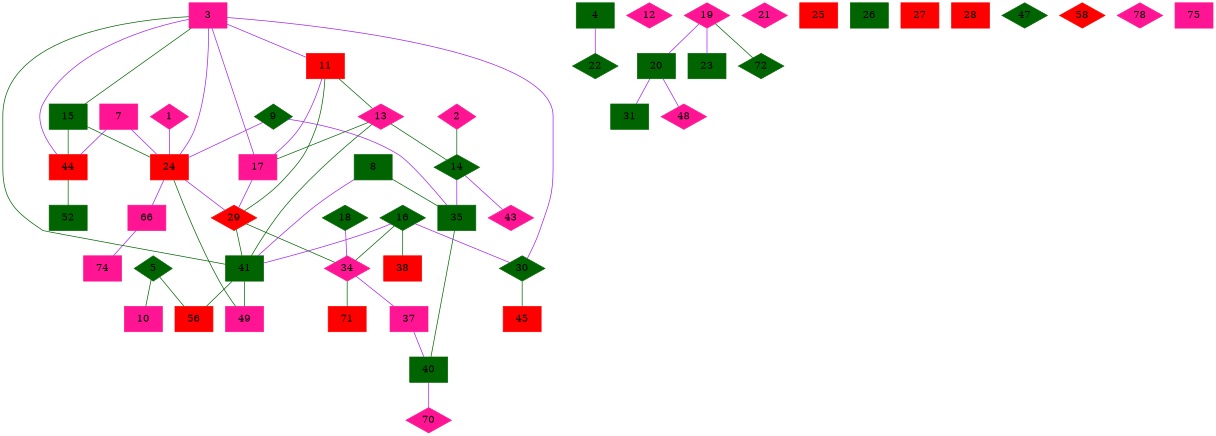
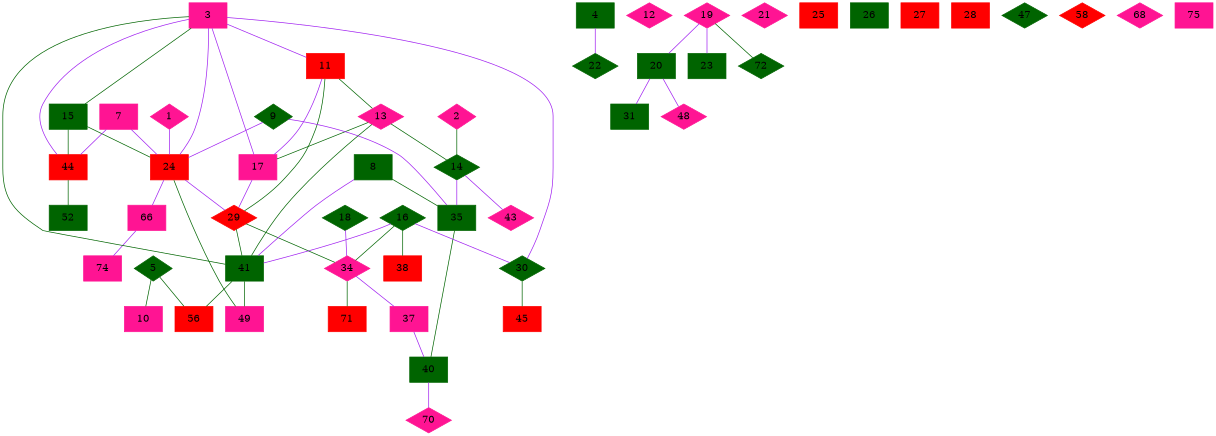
node "78": label "78" -> "68"
